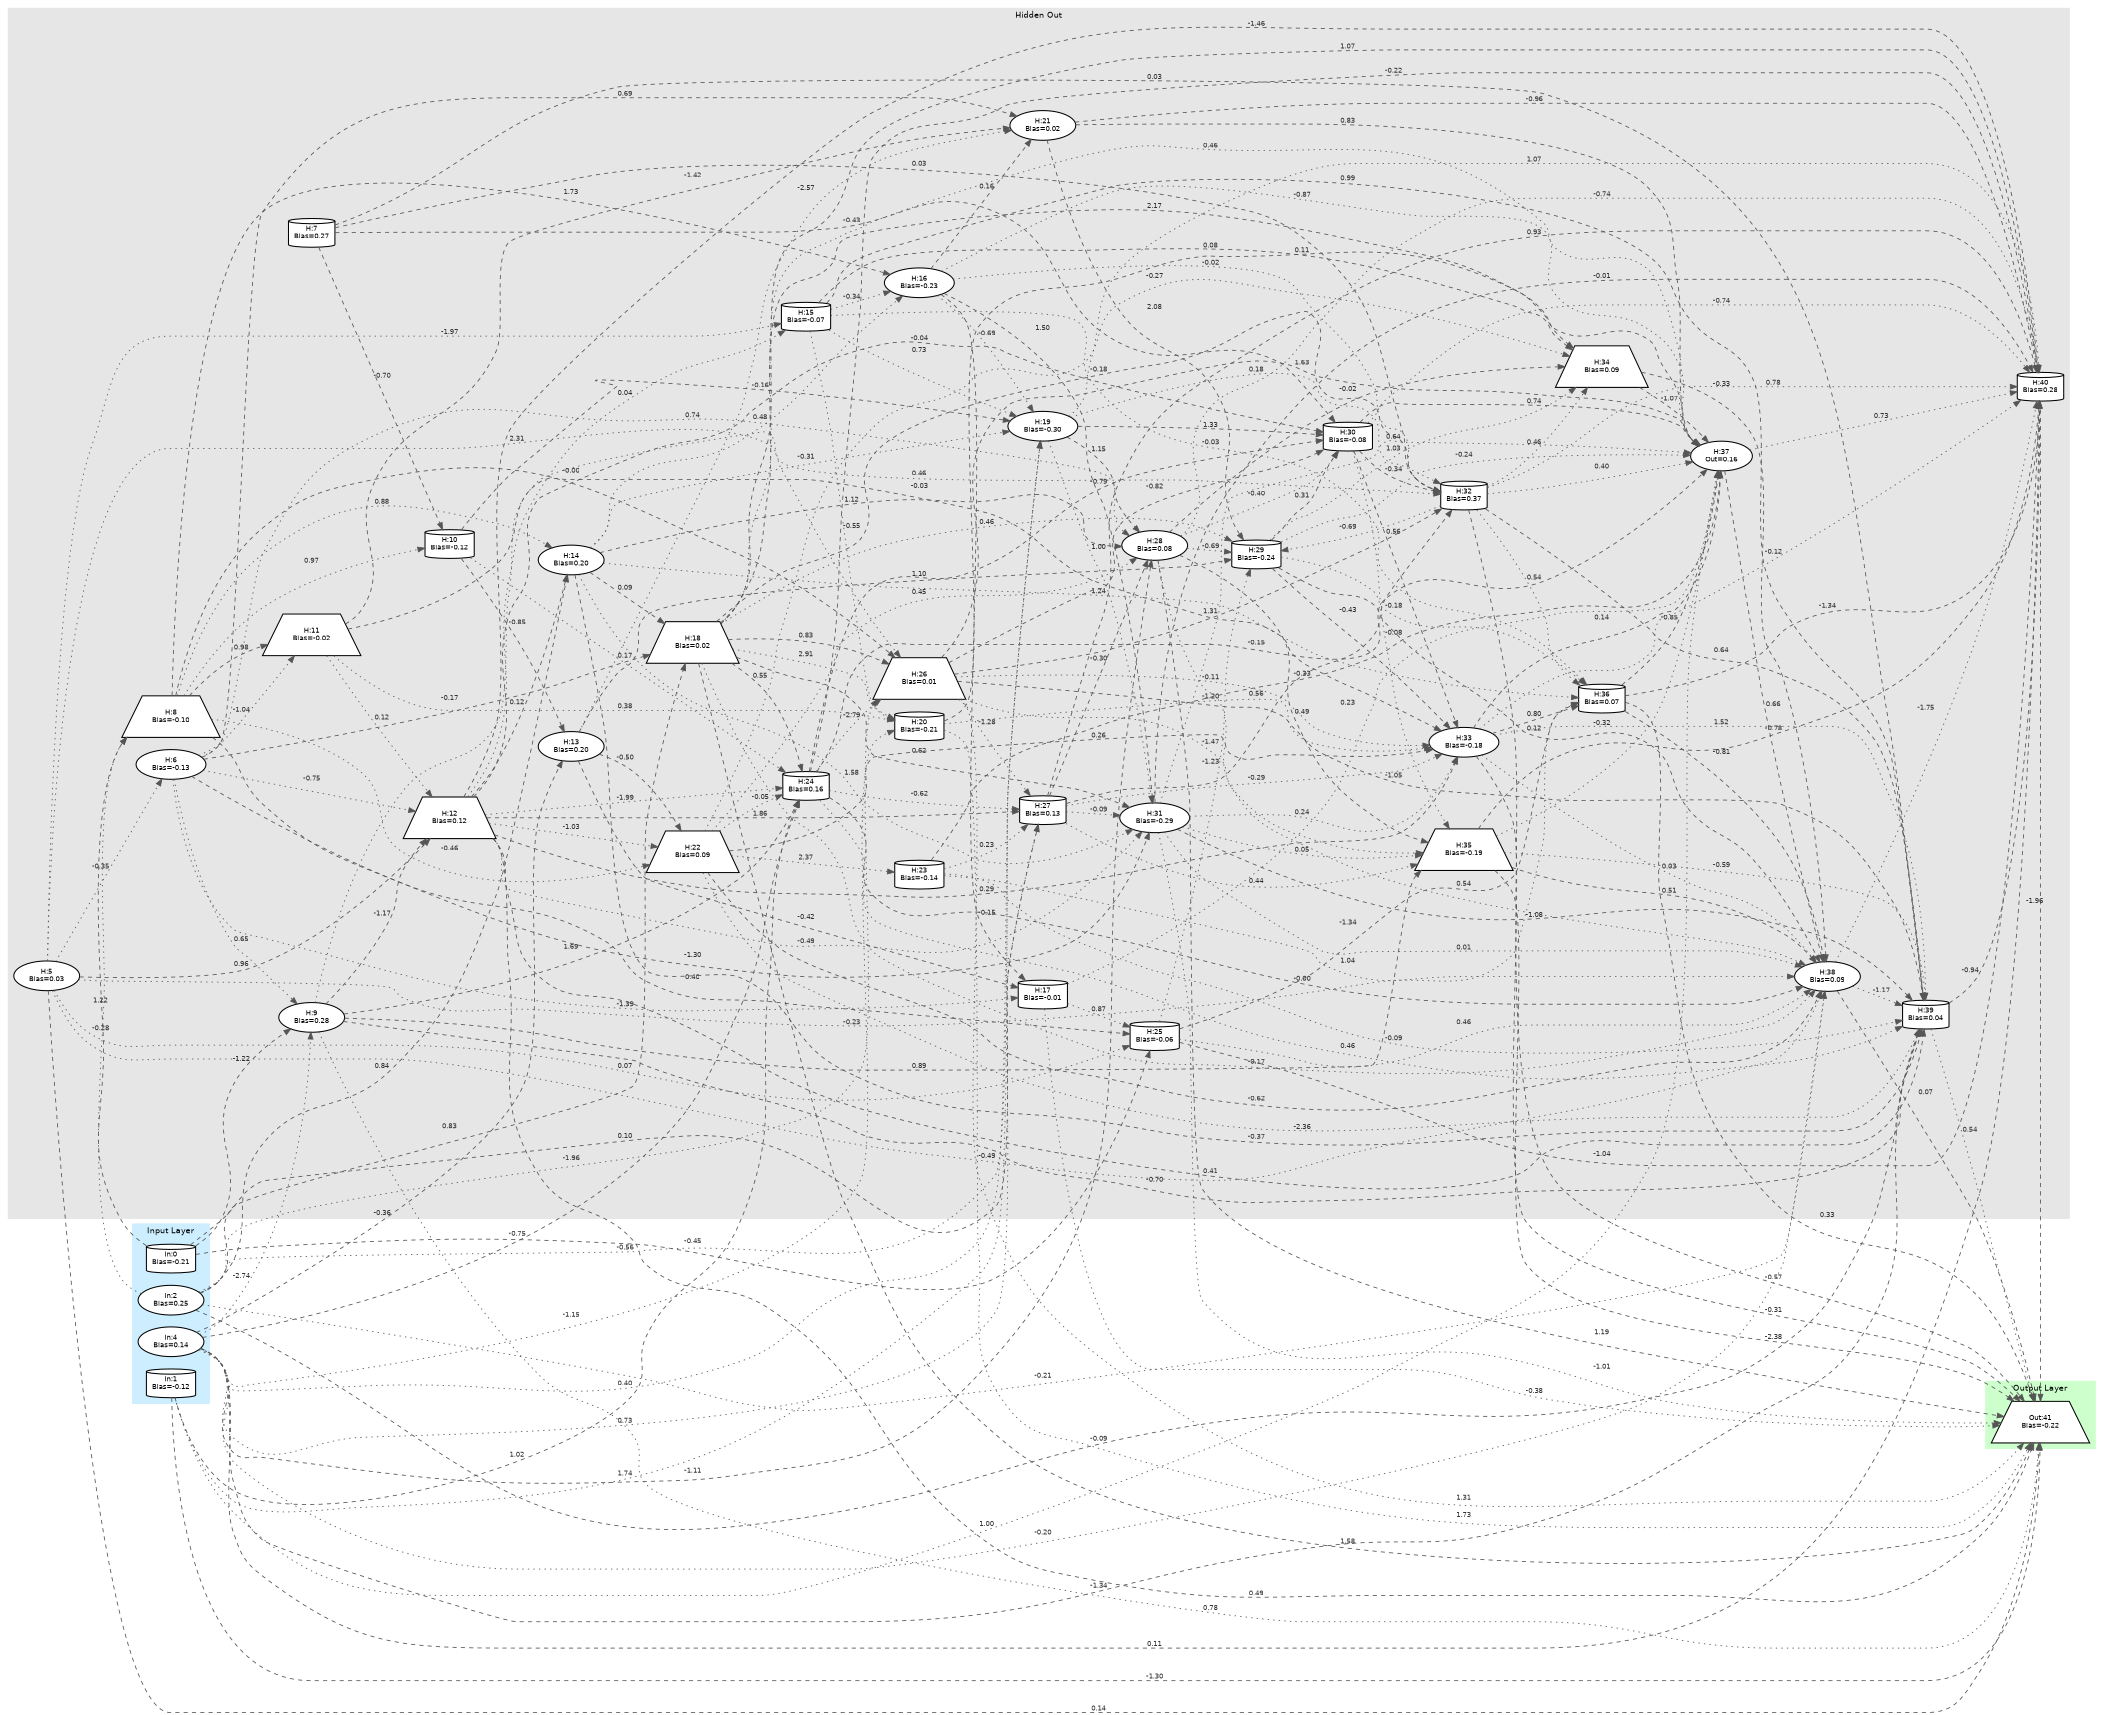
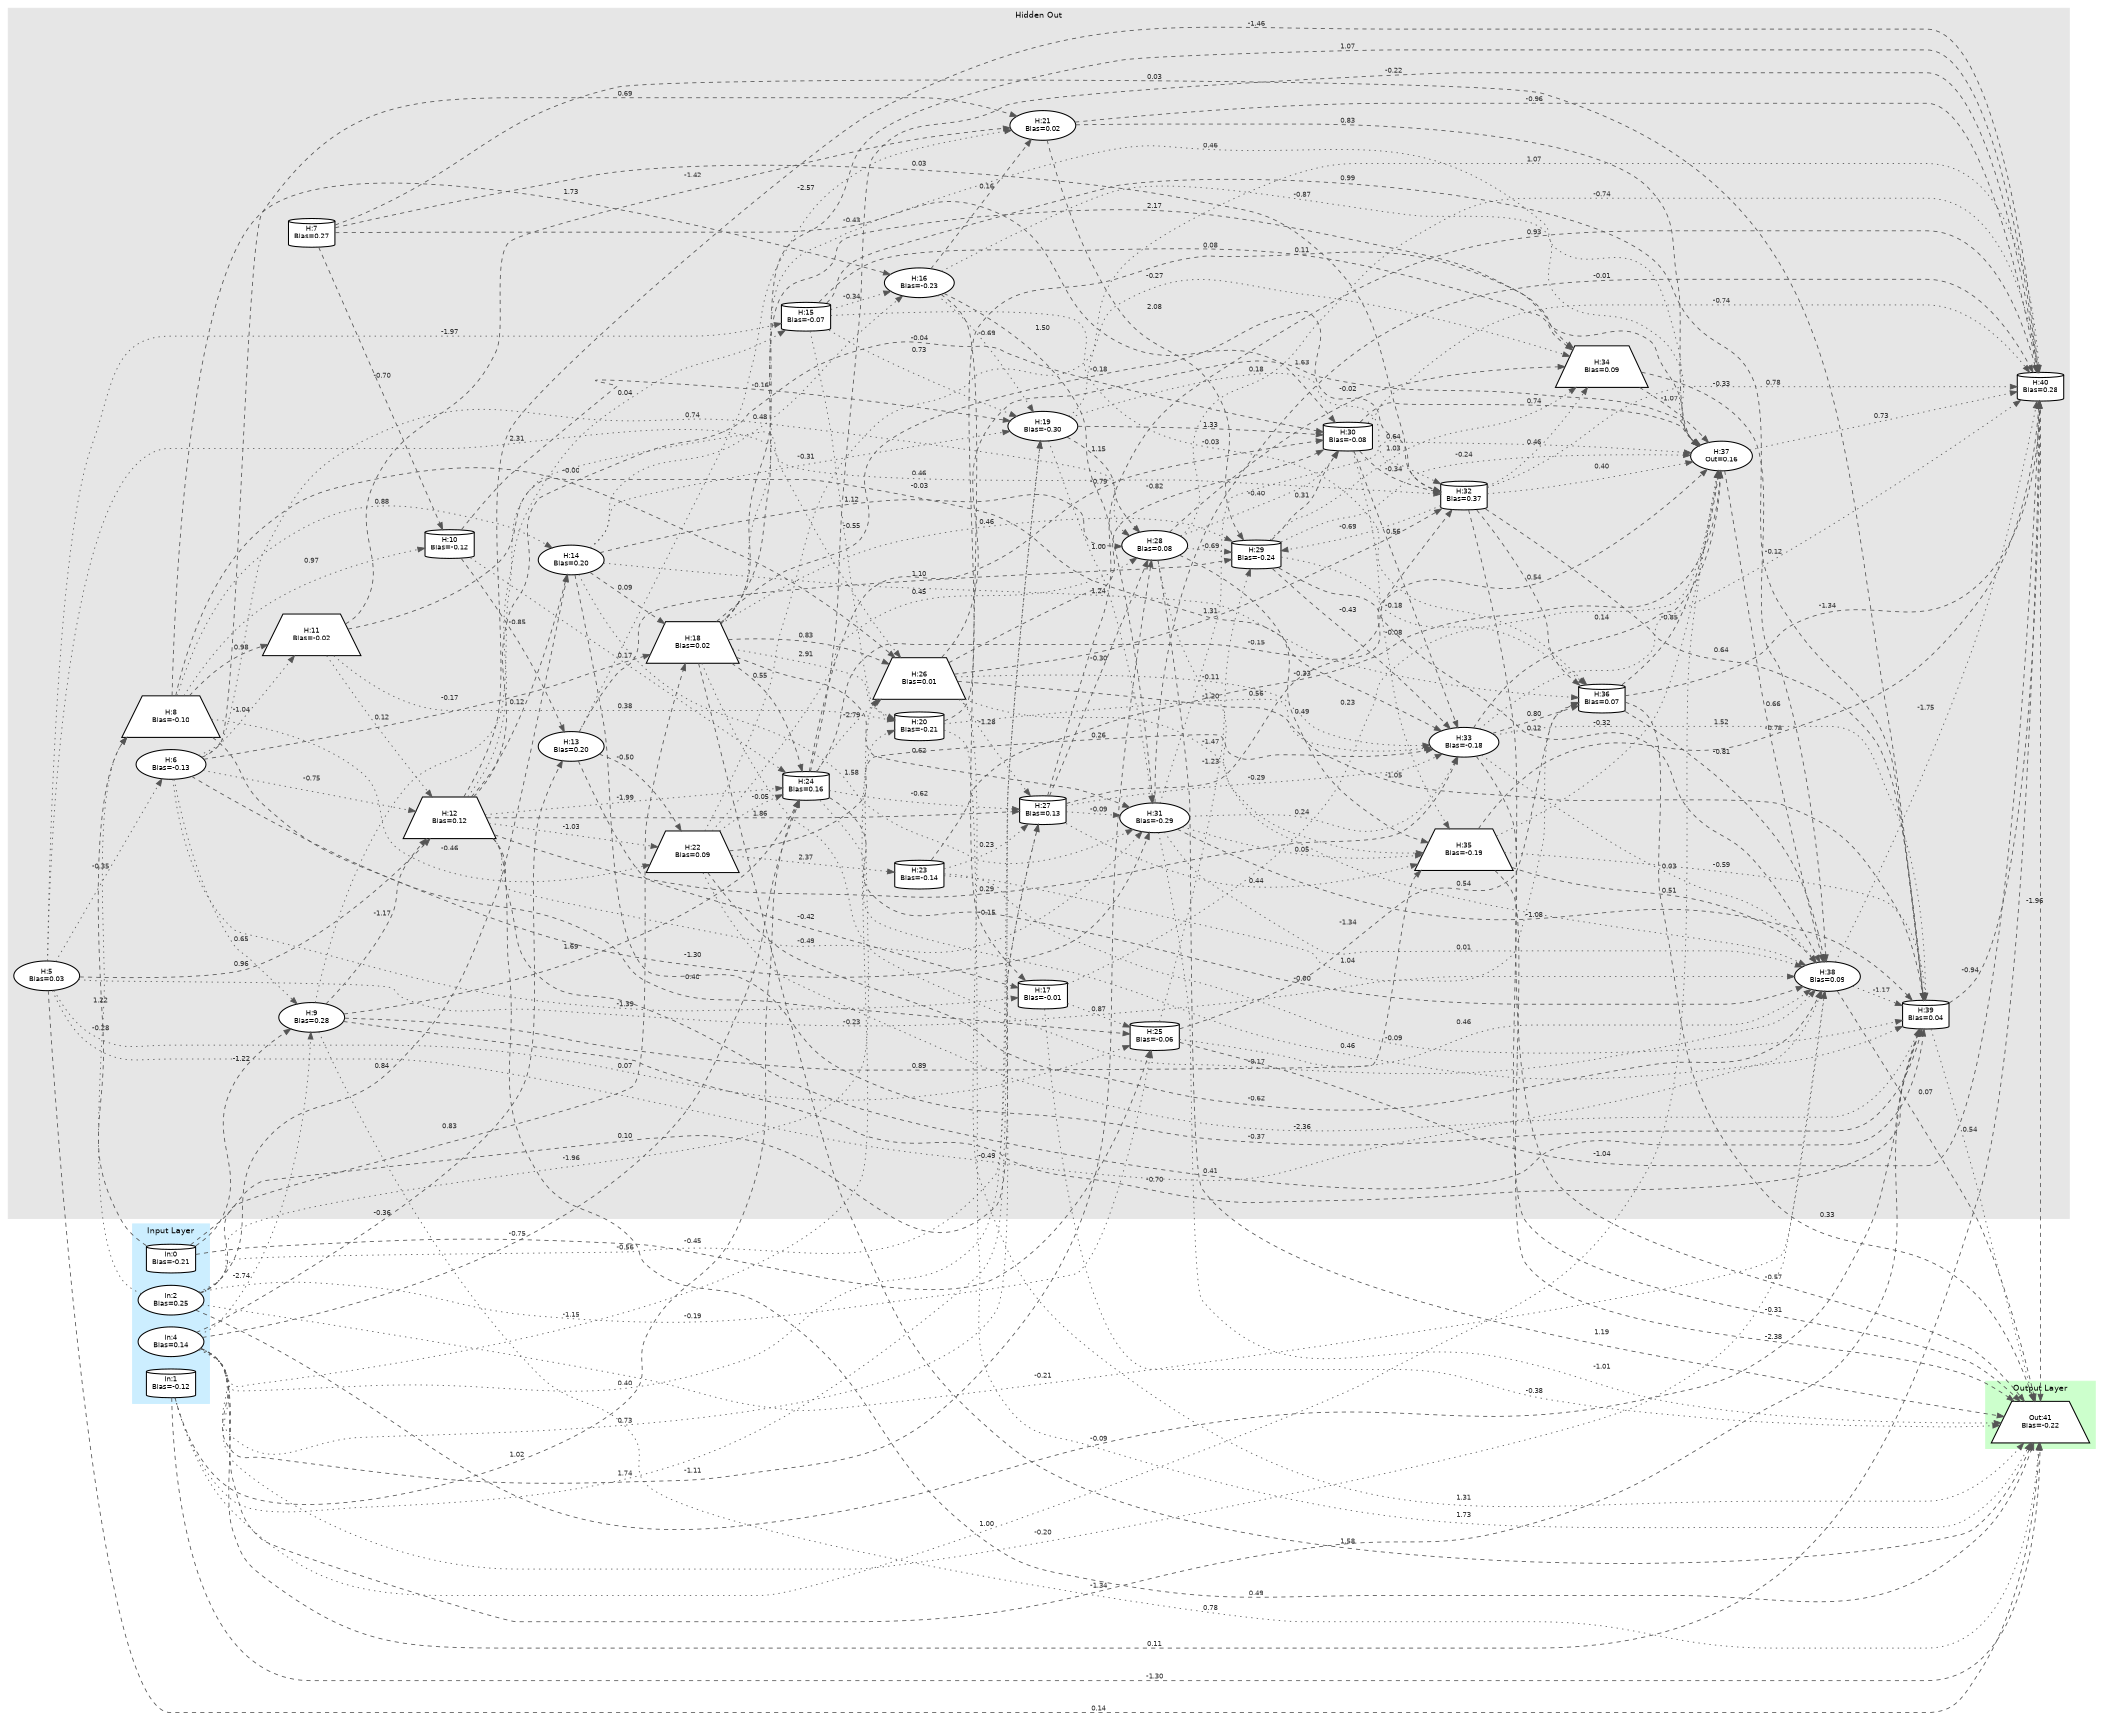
edge "H:16 Bias=-0.23" -> "H:32 Bias=0.37": removed, label "-0.02"
edge "H:32 Bias=0.37" -> "H:36 Bias=0.07": style dotted -> dashed
edge "In:2 Bias=0.25" -> "H:25 Bias=-0.06": added, label "-0.19"
